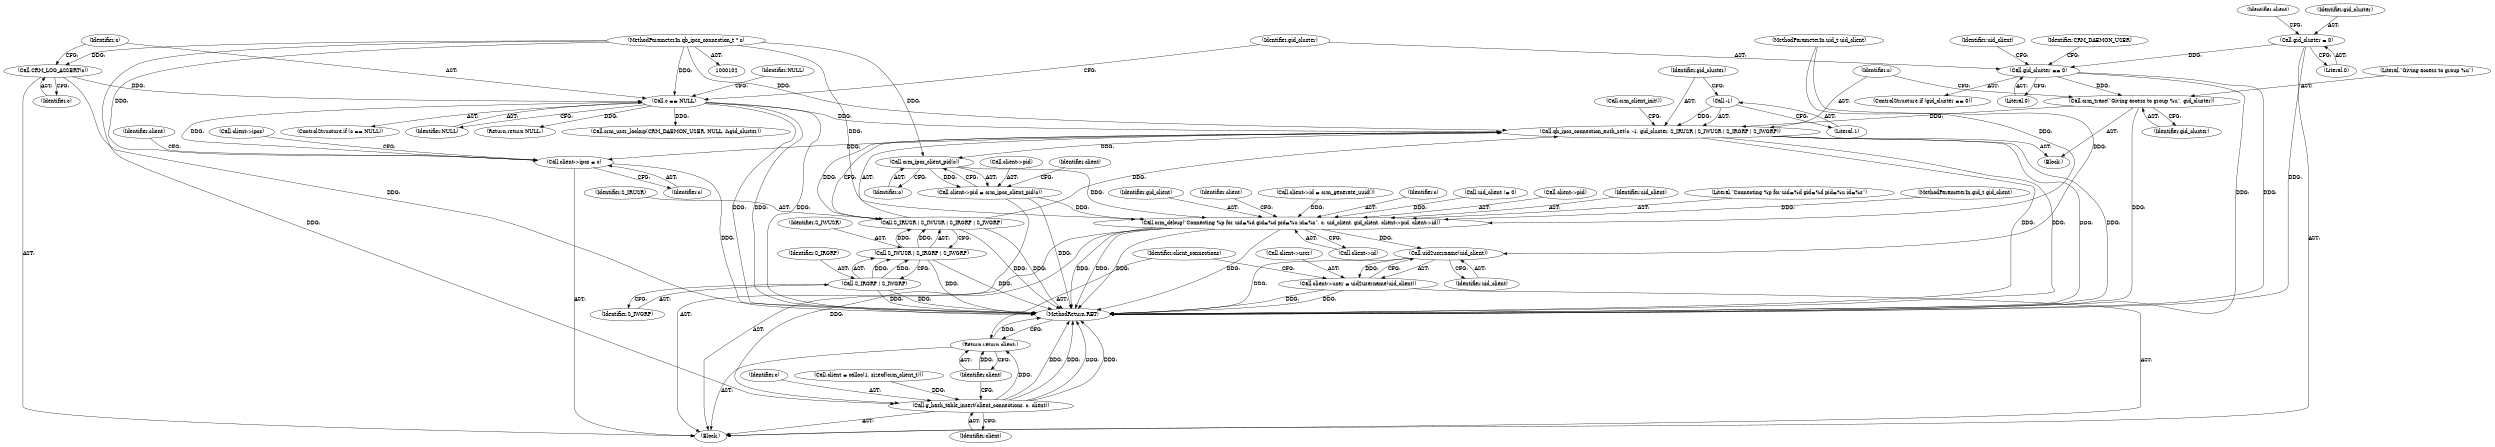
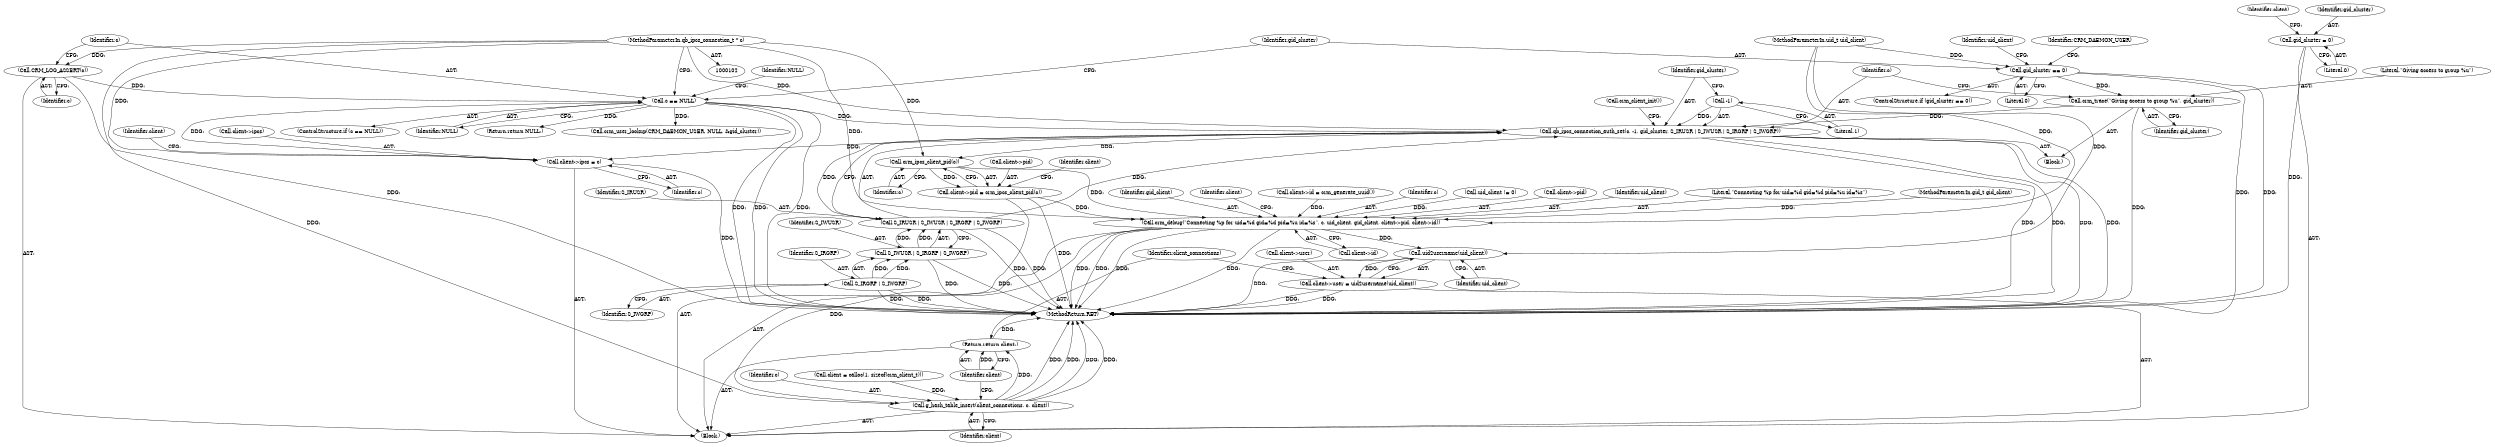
edge "(Call,gid_cluster = 0)" -> "(Call,gid_cluster == 0)": now "(MethodParameterIn,uid_t uid_client)" -> "(Call,gid_cluster == 0)"
edge "(MethodParameterIn,qb_ipcs_connection_t * c)" -> "(Call,c == NULL)": label "DDG: " -> "CFG: "
edge "(Call,client->ipcs)" -> "(Call,client->ipcs = c)": label "CFG: " -> "AST: "
edge "(Call,S_IWUSR | S_IRGRP | S_IWGRP)" -> "(Call,S_IRGRP | S_IWGRP)": removed, label "CFG:"
edge "(MethodReturn,RET)" -> "(Return,return client;)": removed, label "CFG:"
